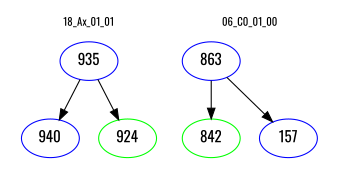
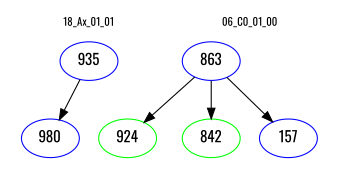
edge "935" -> "924": now "863" -> "924"
node "940": label "940" -> "980"
